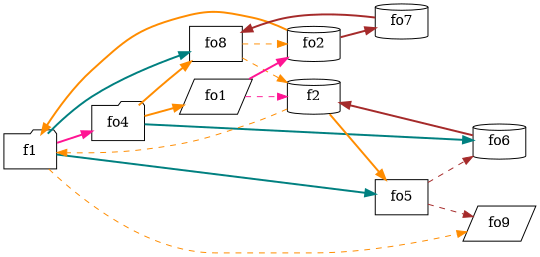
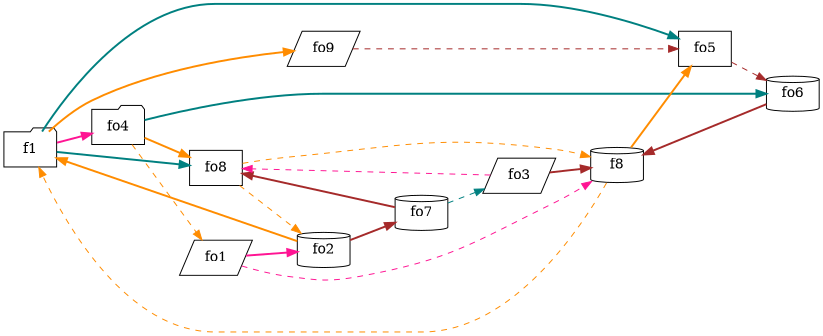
node "f2": label "f2" -> "f8"
edge "fo4" -> "fo1": style bold -> dashed
node "fo3": added
edge "fo5" -> "fo9": reversed
edge "f1" -> "fo9": style dashed -> bold
